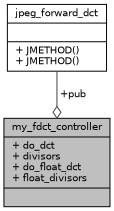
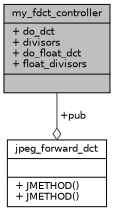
edge "jpeg_forward_dct" -> "my_fdct_controller": reversed
